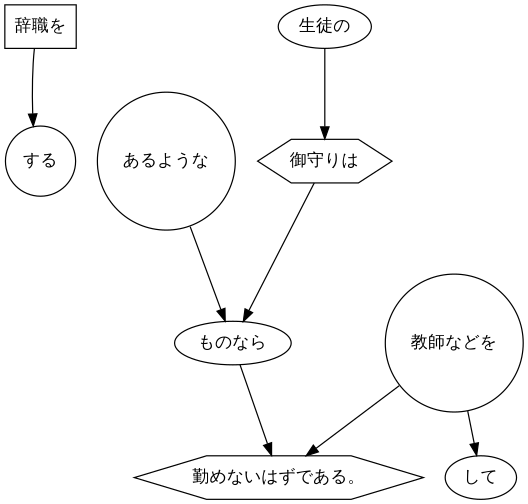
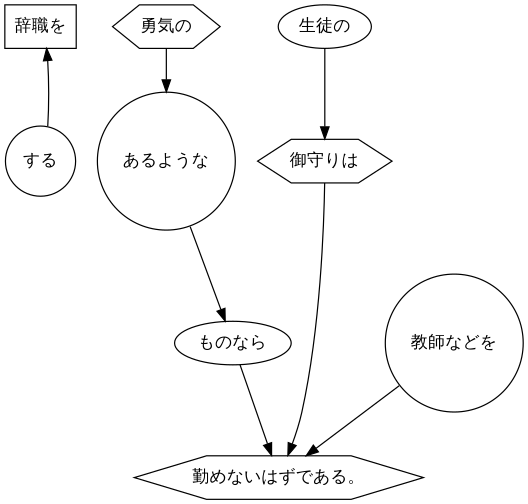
node "勇気の": added
edge "辞職を" -> "する": reversed
edge "御守りは" -> "ものなら": now "御守りは" -> "勤めないはずである。"
node "して": removed
